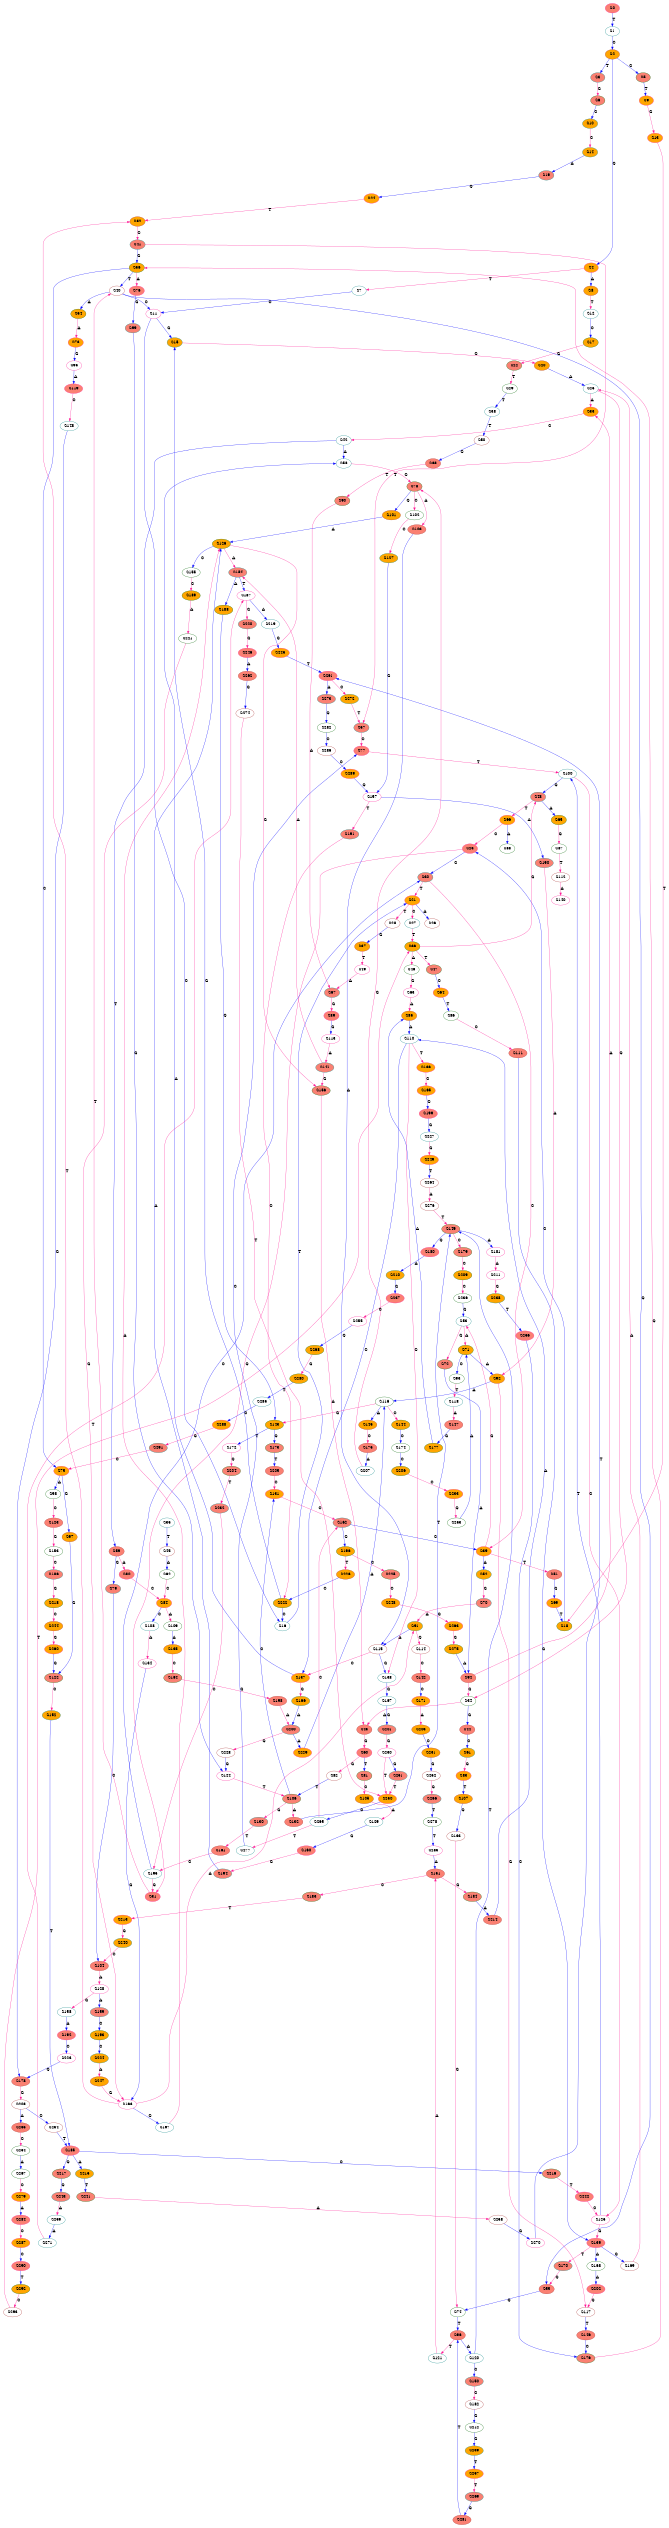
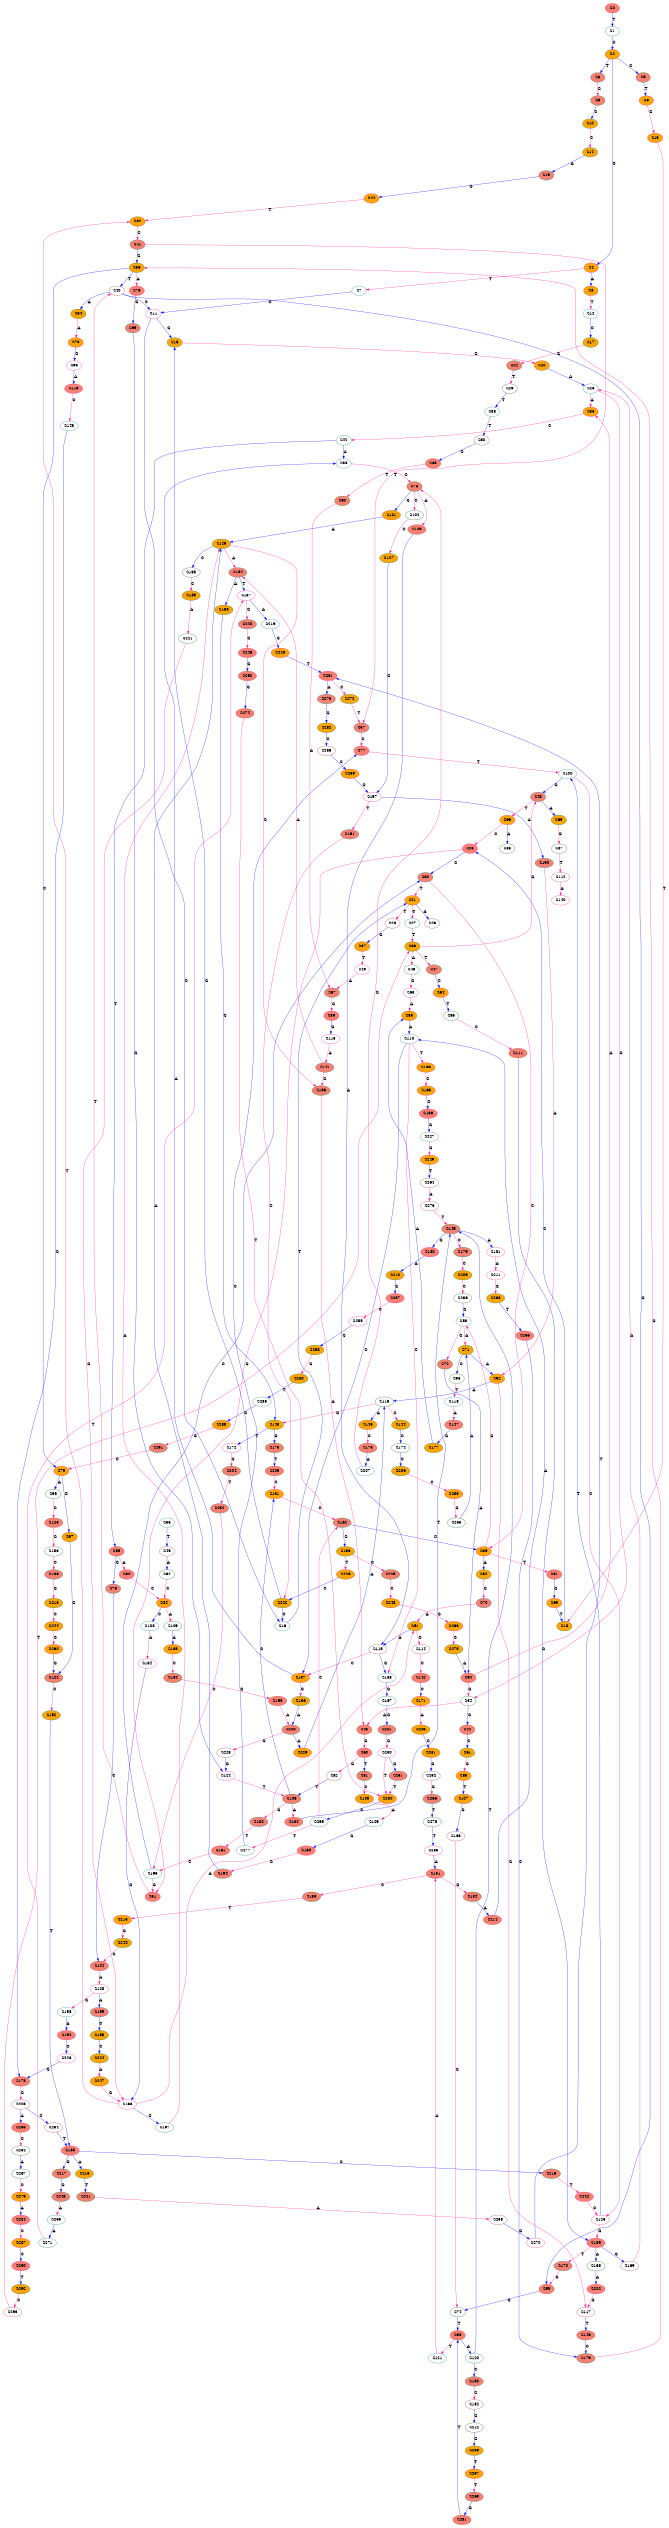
edge "S246" -> "S262": label "A" -> "G"
node "S274": fillcolor white -> salmon
node "S282": fillcolor white -> orange
